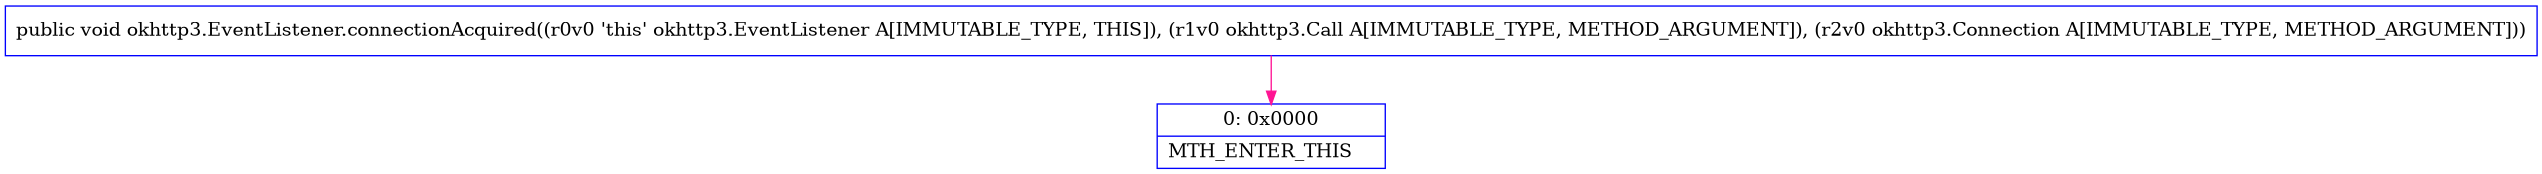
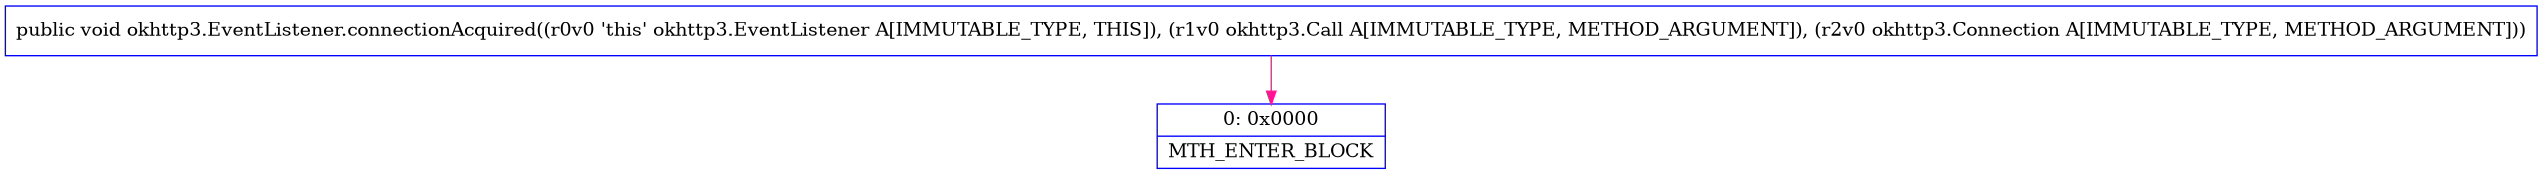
node "0: 0x0000": text "MTH_ENTER_THIS" -> "MTH_ENTER_BLOCK"
